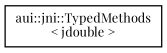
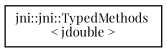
node "aui::jni::TypedMethods < jdouble >": label "aui::jni::TypedMethods < jdouble >" -> "jni::jni::TypedMethods < jdouble >"
